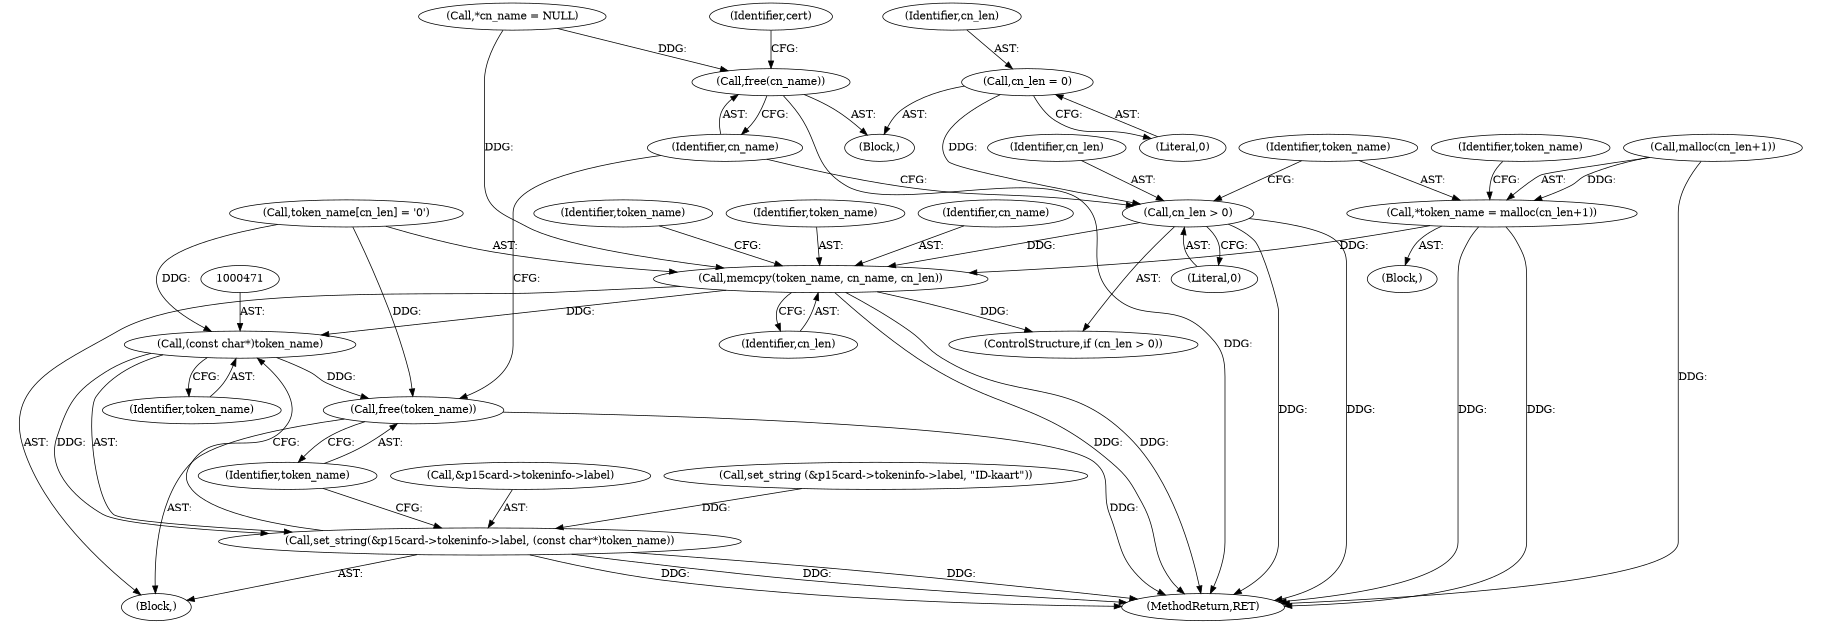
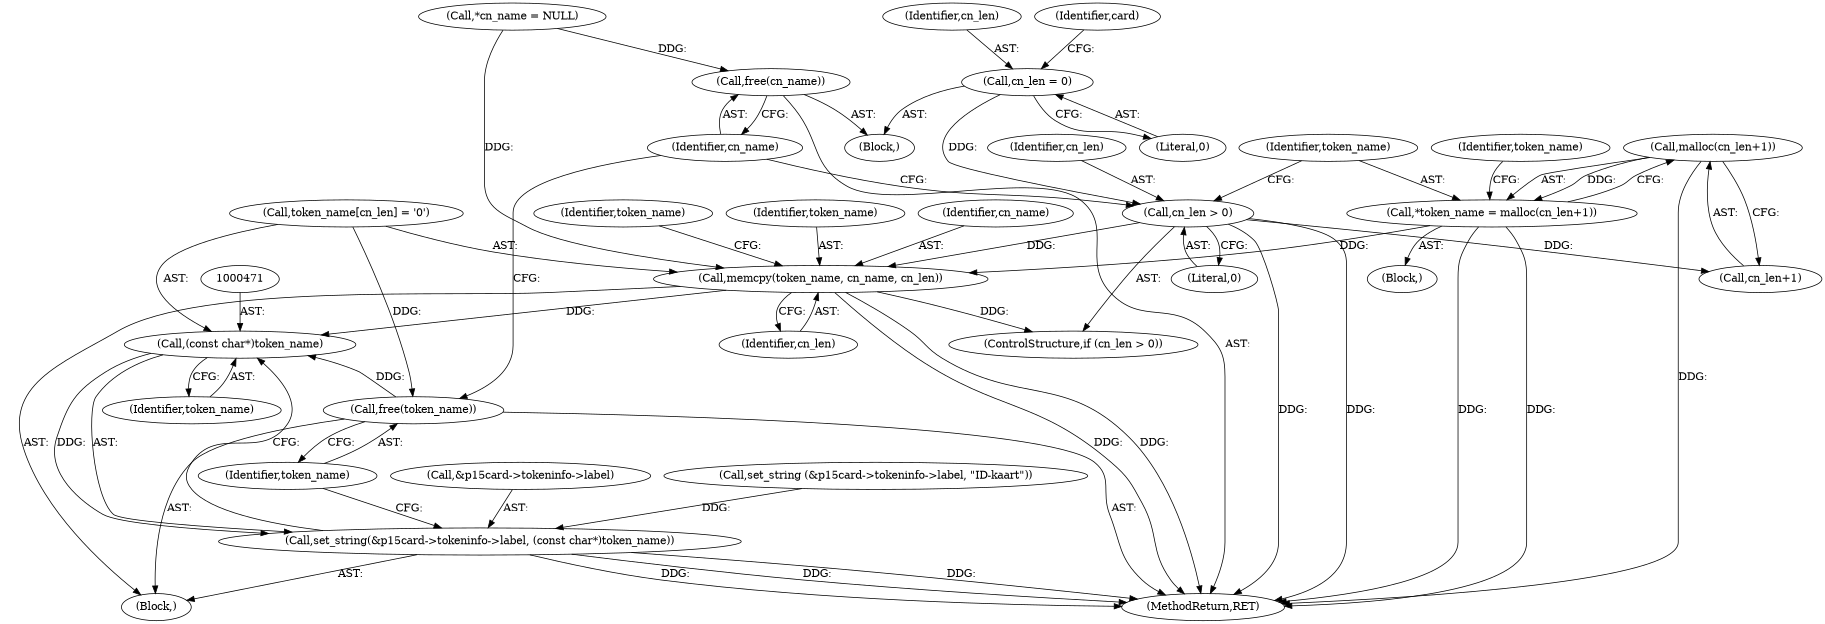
node "(Identifier,cert)": removed
node "(Identifier,card)": added
edge "(Call,*token_name = malloc(cn_len+1))" -> "(Call,malloc(cn_len+1))": added, label "CFG:"
edge "(Call,token_name[cn_len] = '0')" -> "(Call,(const char*)token_name)": label "DDG: " -> "AST: "
node "(Call,cn_len+1)": added
edge "(Call,free(cn_name))" -> "(MethodReturn,RET)": label "DDG: " -> "AST: "
edge "(Call,(const char*)token_name)" -> "(Call,free(token_name))": reversed
edge "(Call,free(token_name))" -> "(MethodReturn,RET)": label "DDG: " -> "AST: "
